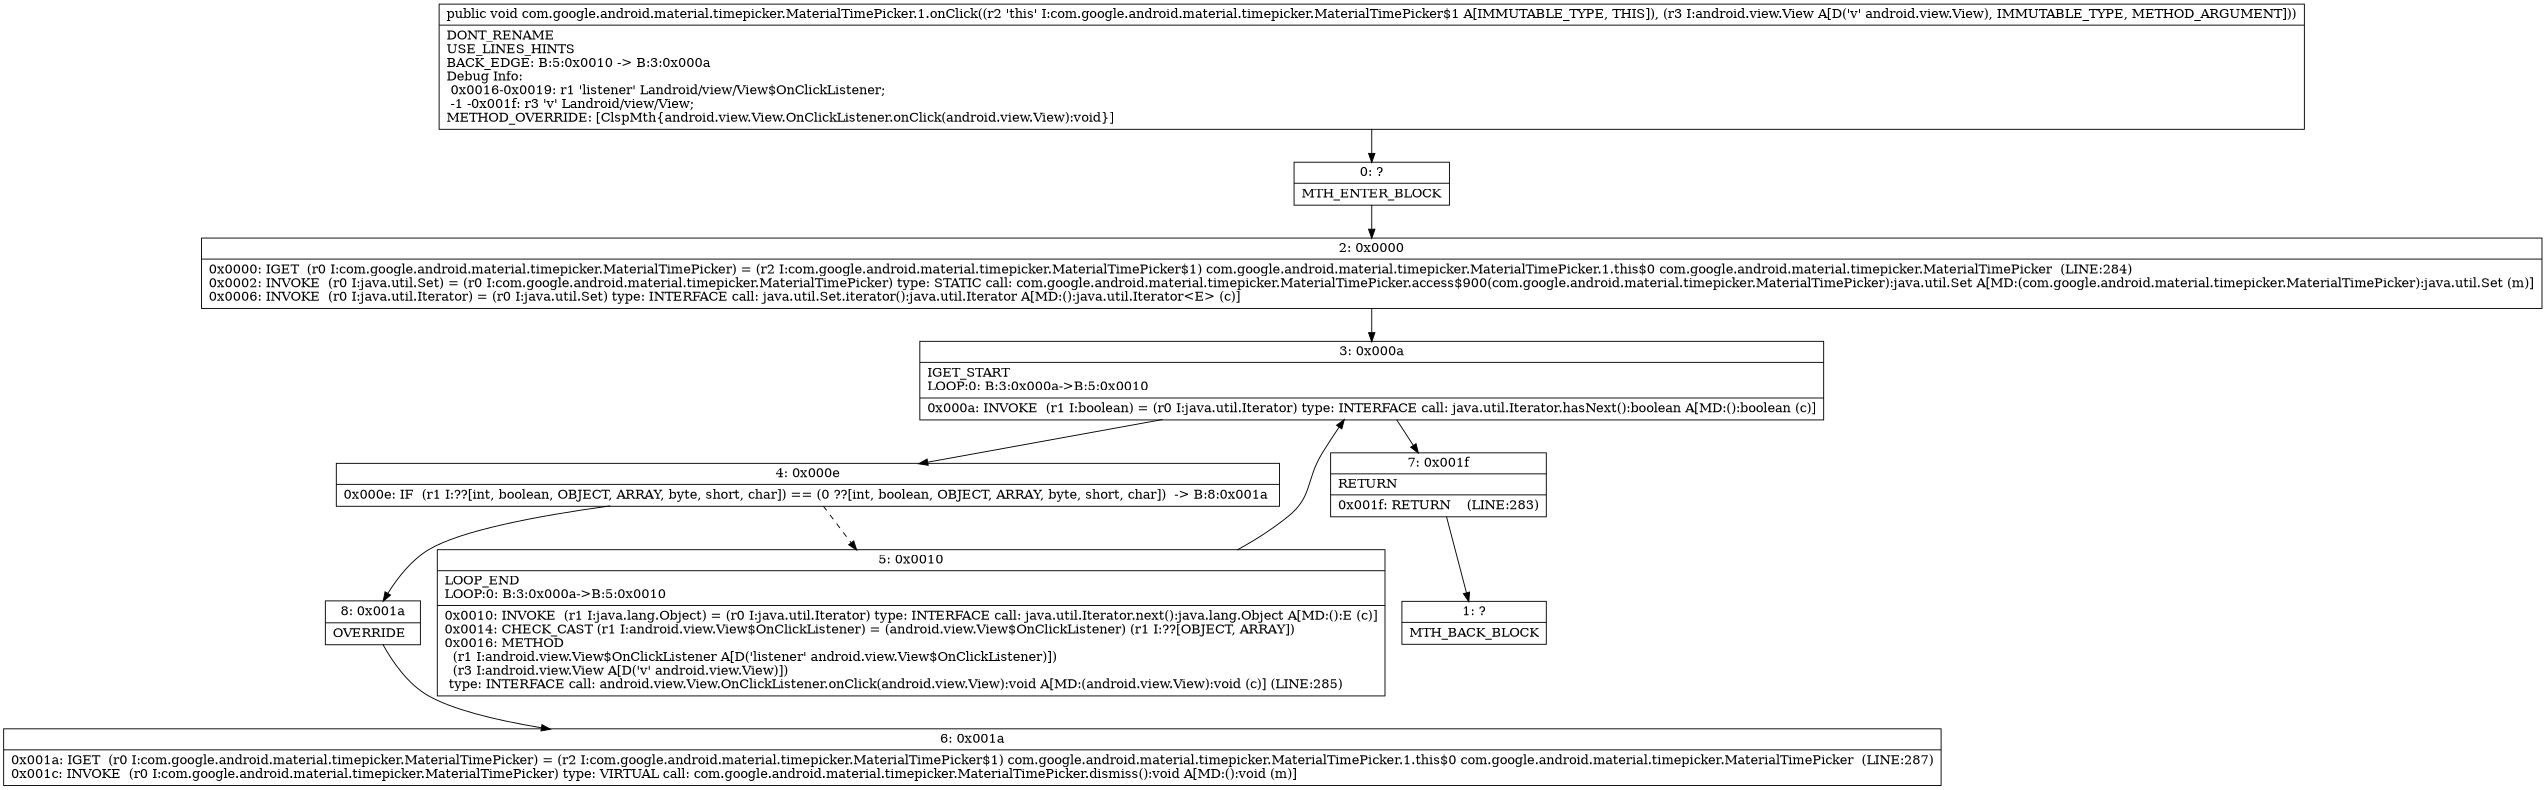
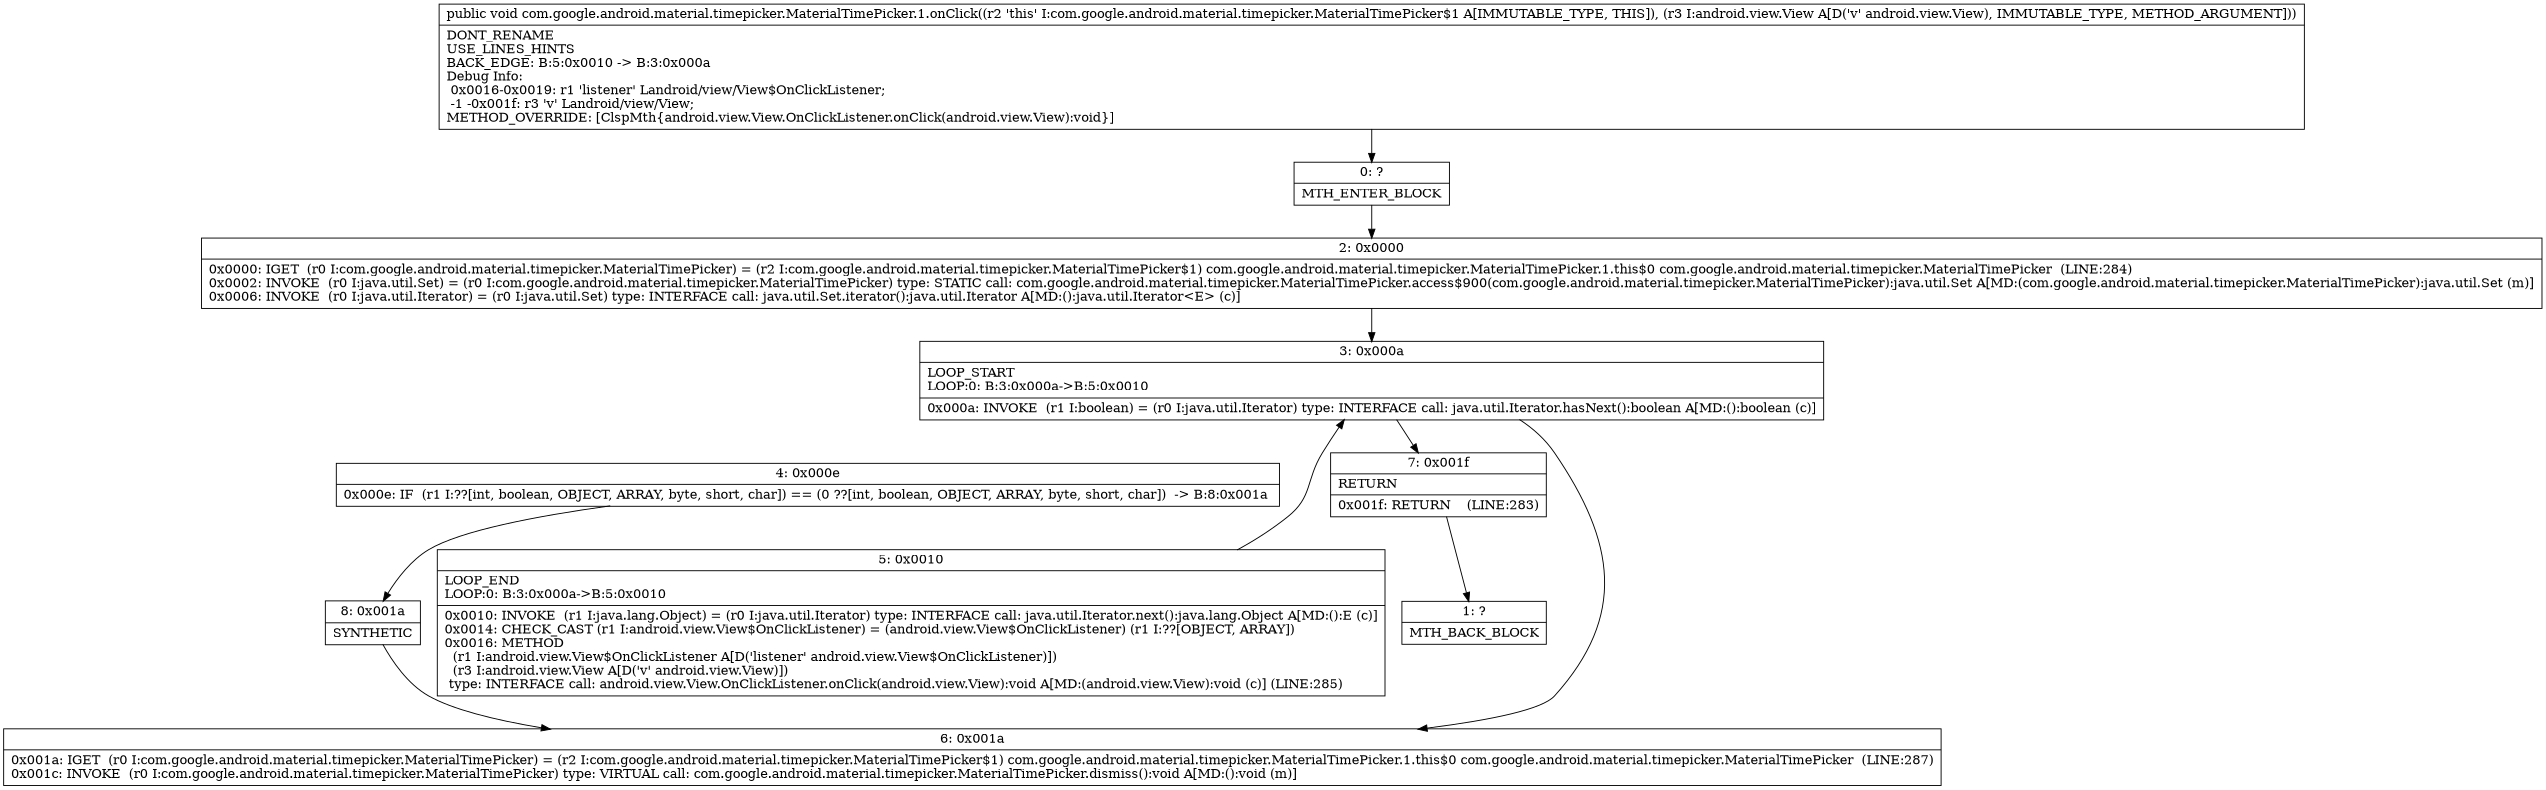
node "3: 0x000a": text "IGET_START" -> "LOOP_START"
edge "3: 0x000a" -> "4: 0x000e": now "3: 0x000a" -> "6: 0x001a"
edge "4: 0x000e" -> "5: 0x0010": removed
node "8: 0x001a": text "OVERRIDE" -> "SYNTHETIC"
